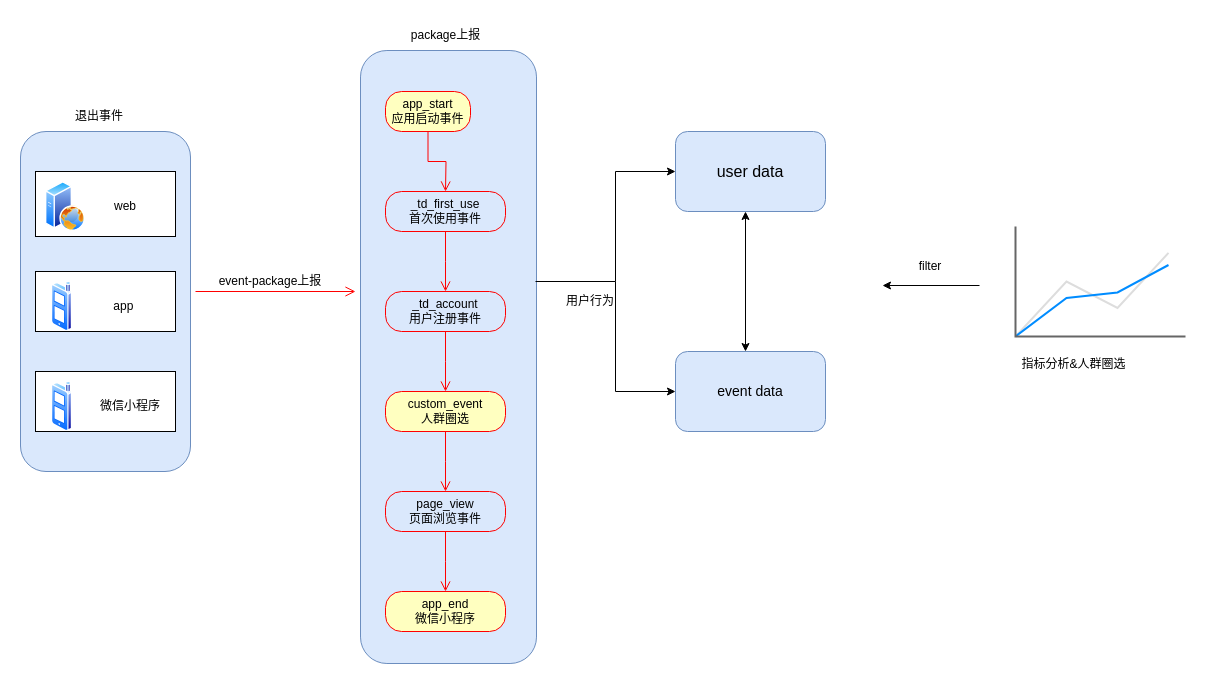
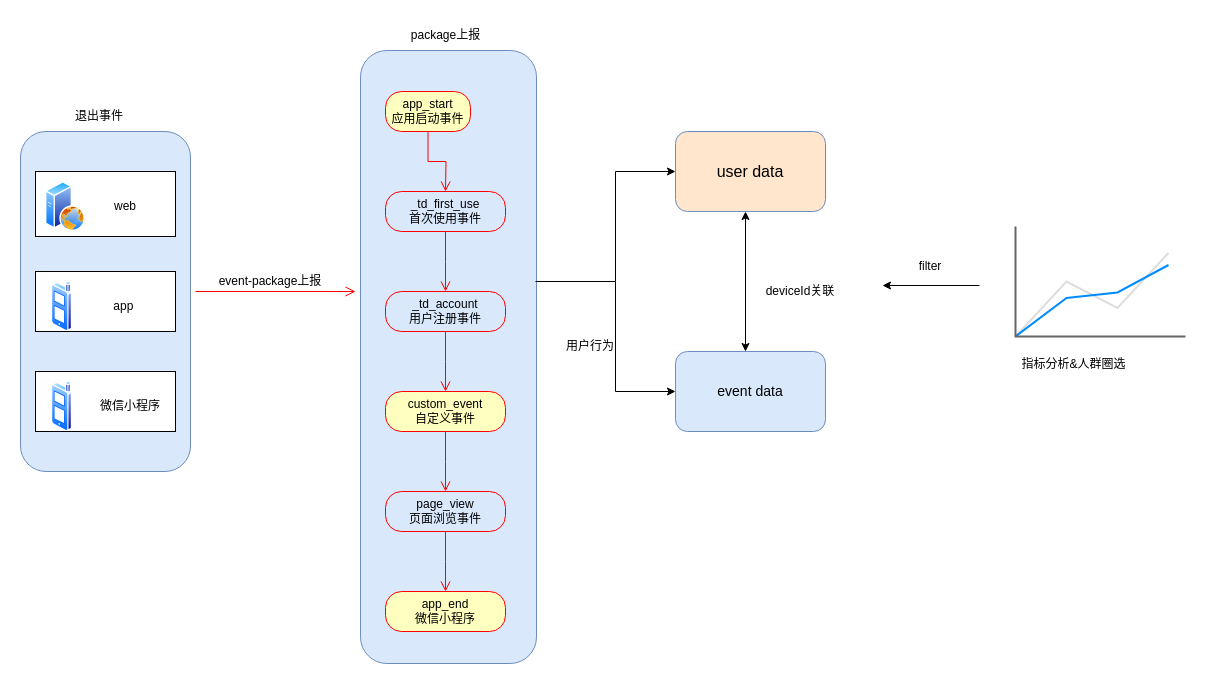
node "user data": fillcolor #dae8fc -> #ffe6cc
node "deviceId关联": added
node "用户行为": moved (591, 302) -> (591, 347)
node "custom_event 人群圈选": label "custom_event 人群圈选" -> "custom_event 自定义事件"
